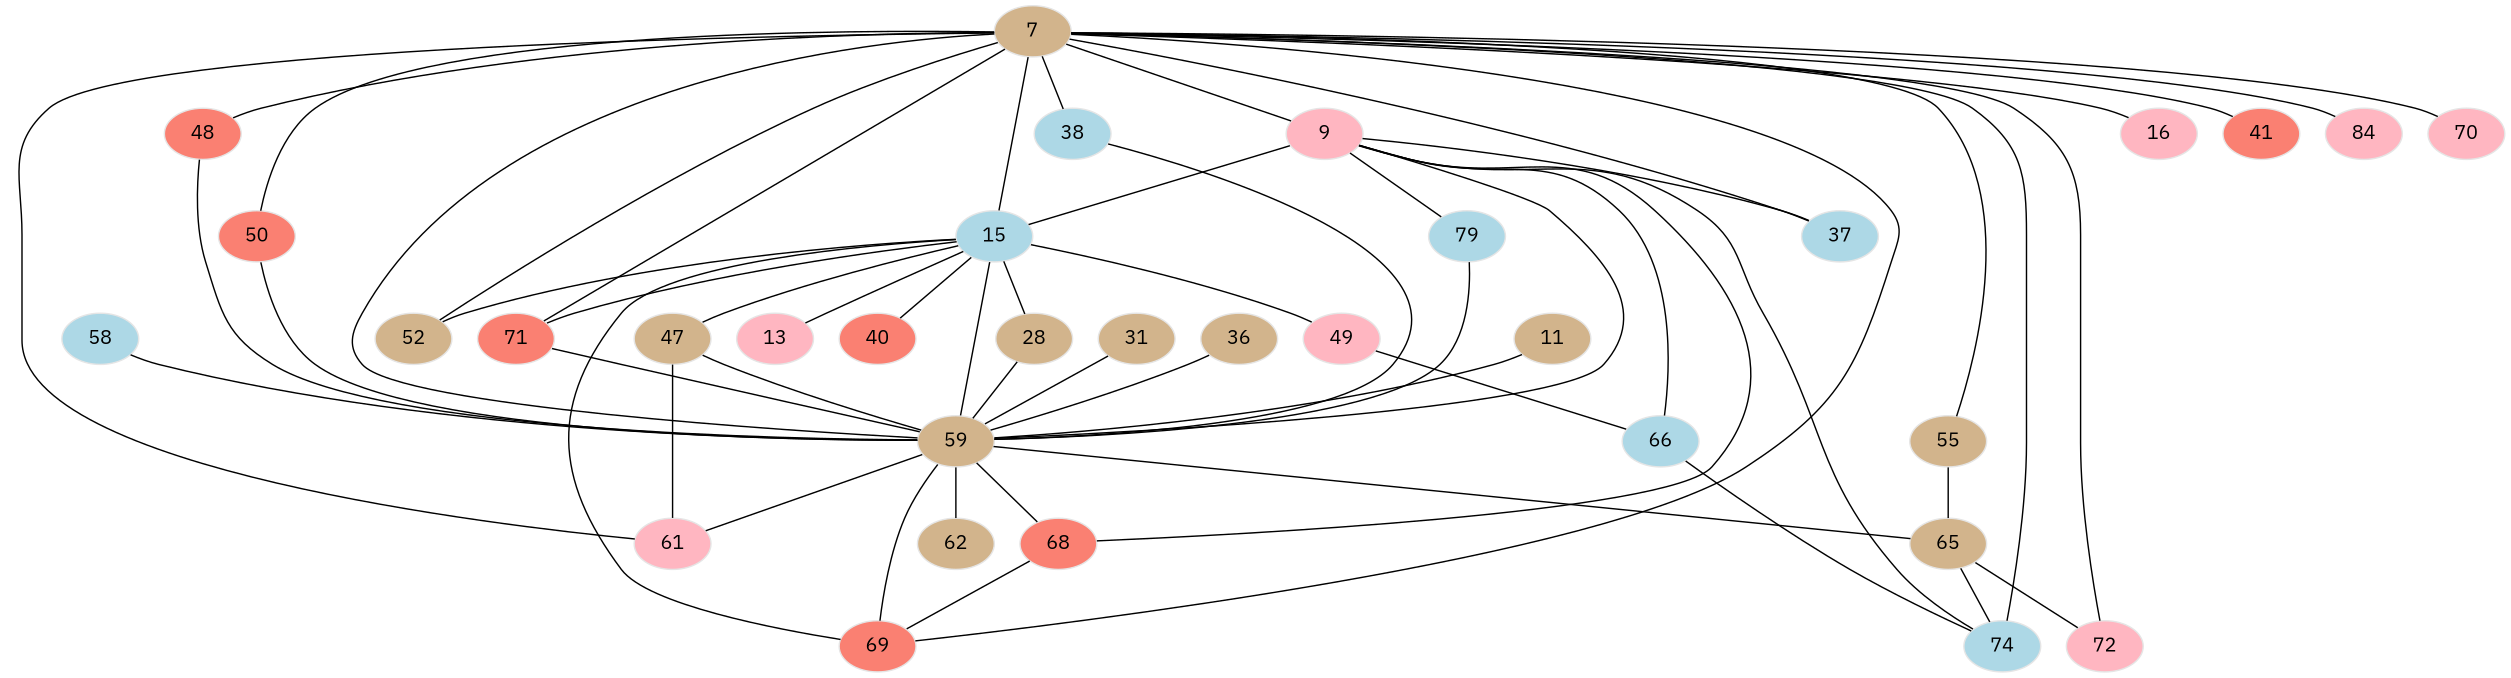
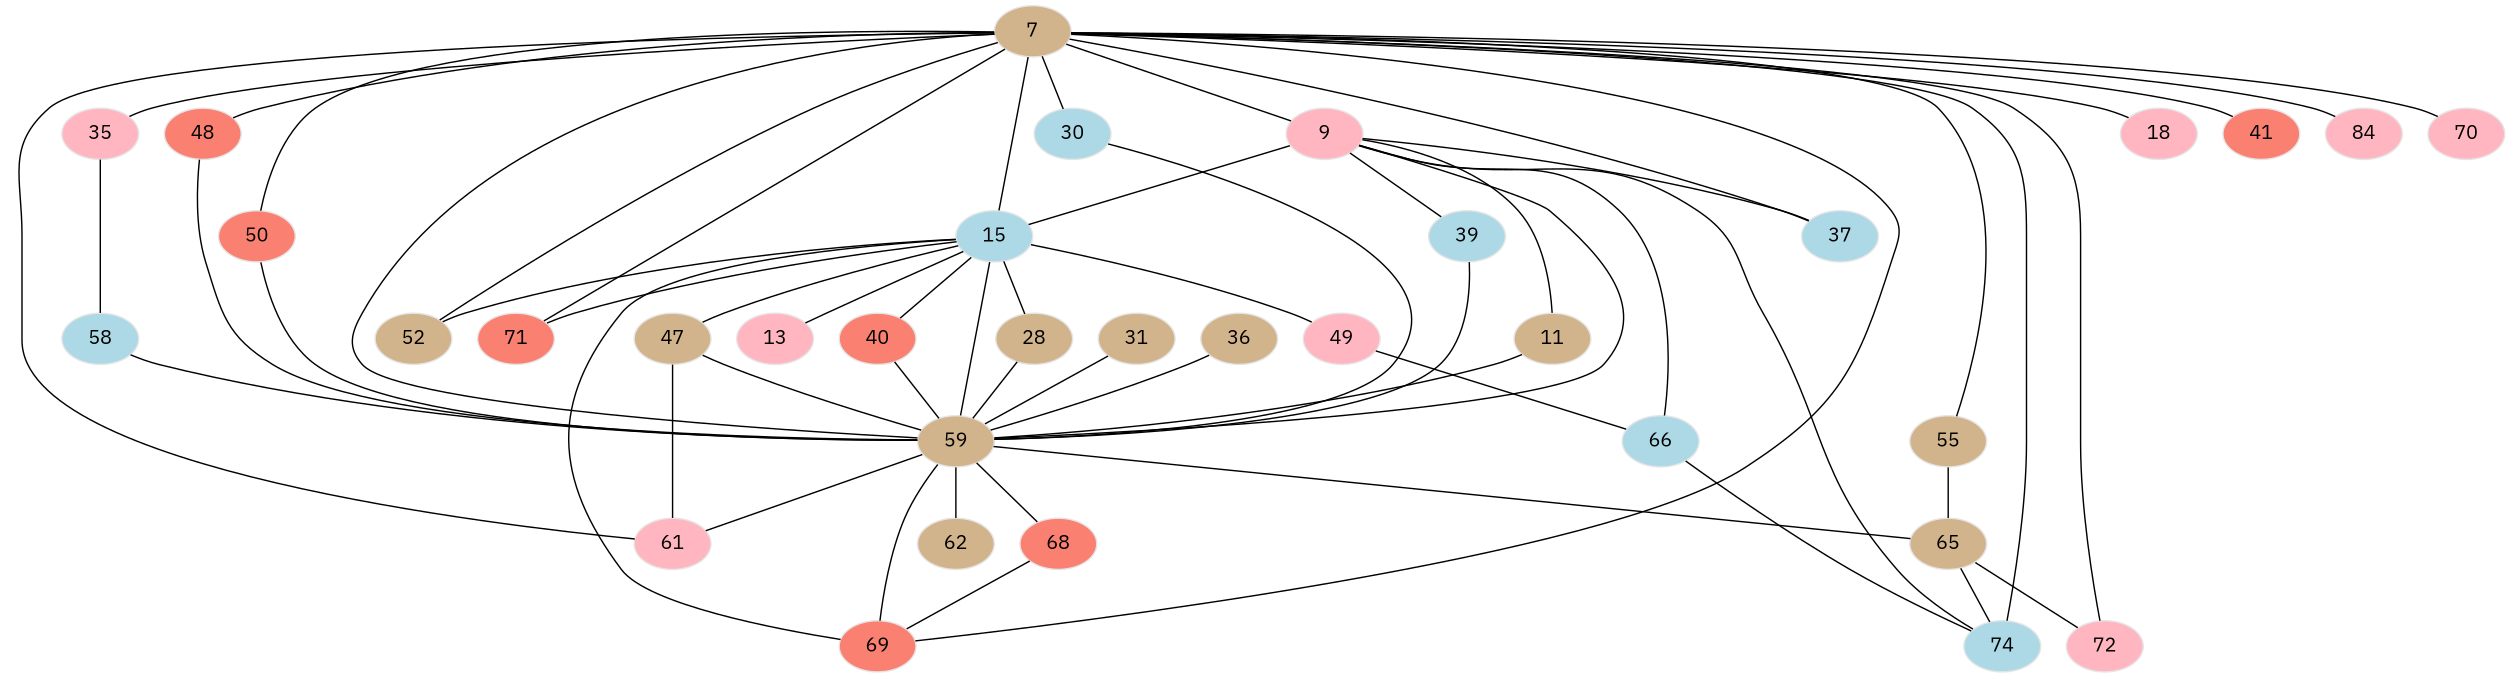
node "35": added
node "38": label "38" -> "30"
node "16": label "16" -> "18"
node "79": label "79" -> "39"
edge "71" -- "59": now "40" -- "59"
edge "9" -- "68": now "9" -- "11"
